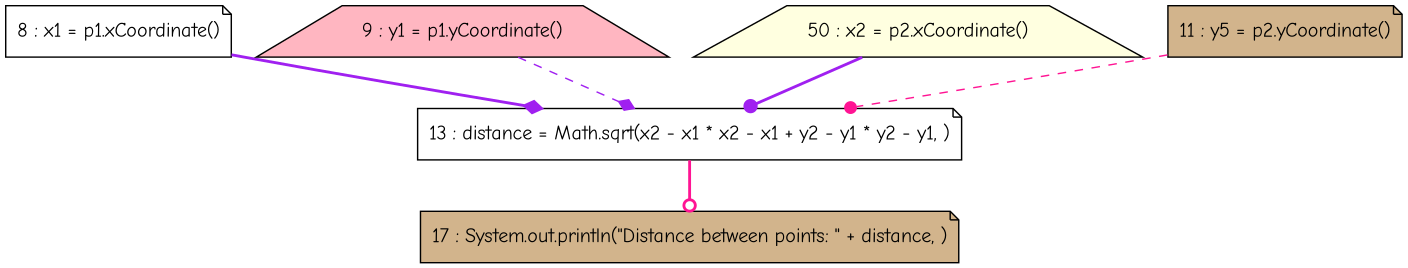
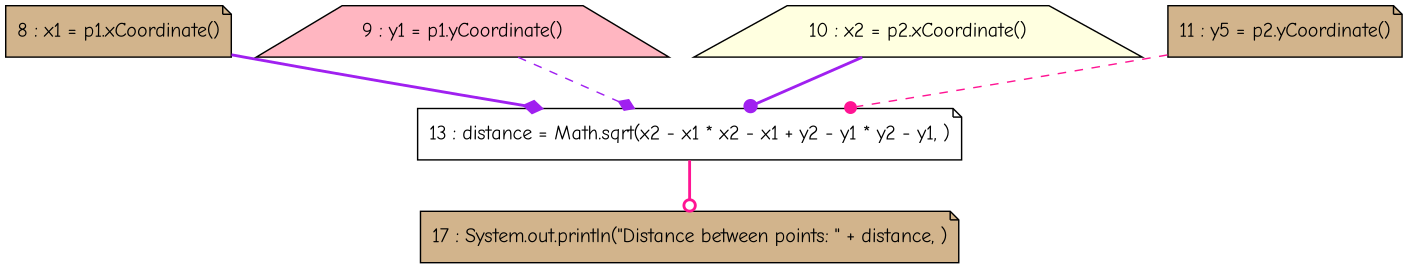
node "8 : x1 = p1.xCoordinate()": fillcolor white -> tan
node "50 : x2 = p2.xCoordinate()": label "50 : x2 = p2.xCoordinate()" -> "10 : x2 = p2.xCoordinate()"
